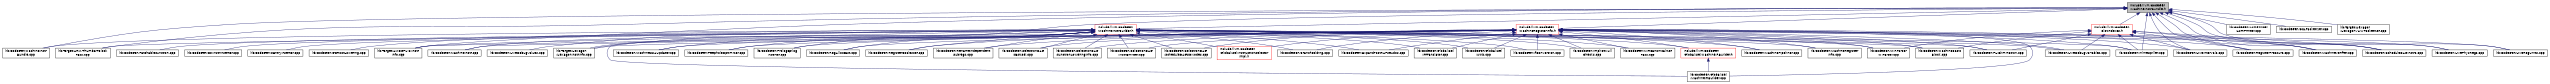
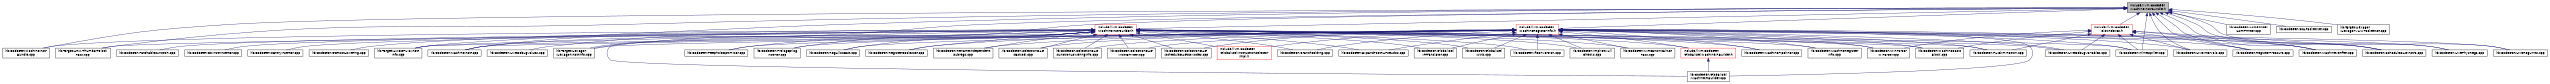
edge "lib/CodeGen/MachineInstr.cpp" -> "include/llvm/CodeGen /MachineInstrBundle.h": added
node "lib/CodeGen/MachineSSAUpdater.cpp": removed
